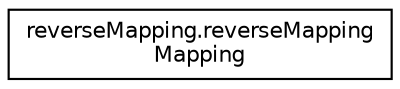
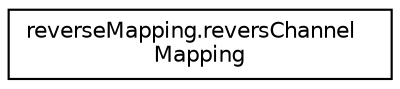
node "reverseMapping.reverseMapping Mapping": label "reverseMapping.reverseMapping Mapping" -> "reverseMapping.reversChannel Mapping"
